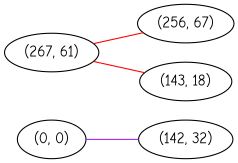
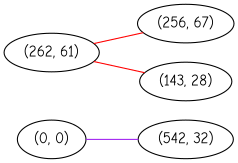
node "(267, 61)": label "(267, 61)" -> "(262, 61)"
node "(143, 18)": label "(143, 18)" -> "(143, 28)"
node "(142, 32)": label "(142, 32)" -> "(542, 32)"
